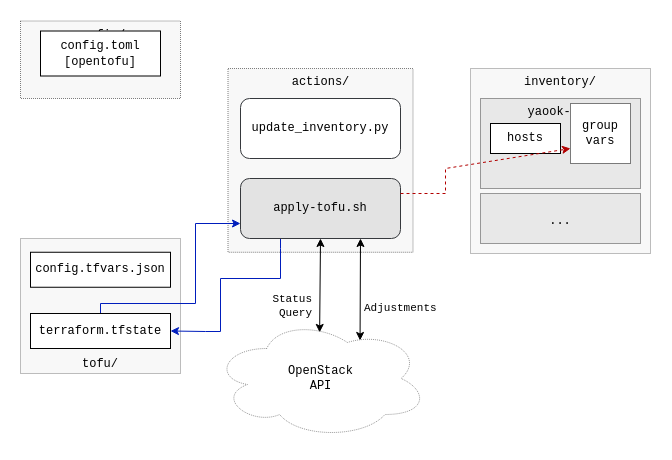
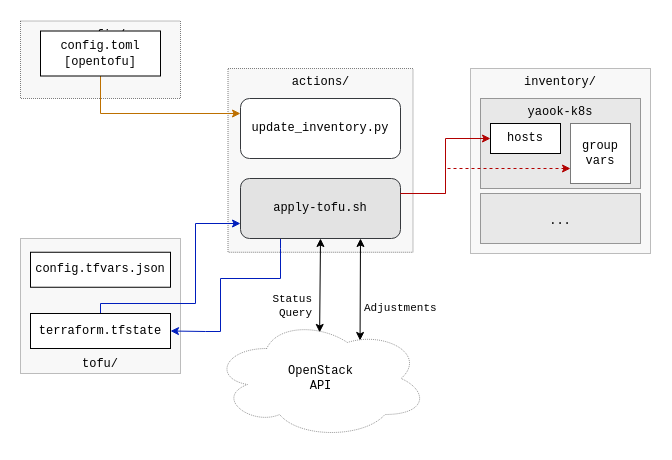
edge "config.toml [opentofu]" -> "update_inventory.py": added
node "group vars": moved (601, 134) -> (601, 154)
edge "apply-tofu.sh" -> "hosts": added
